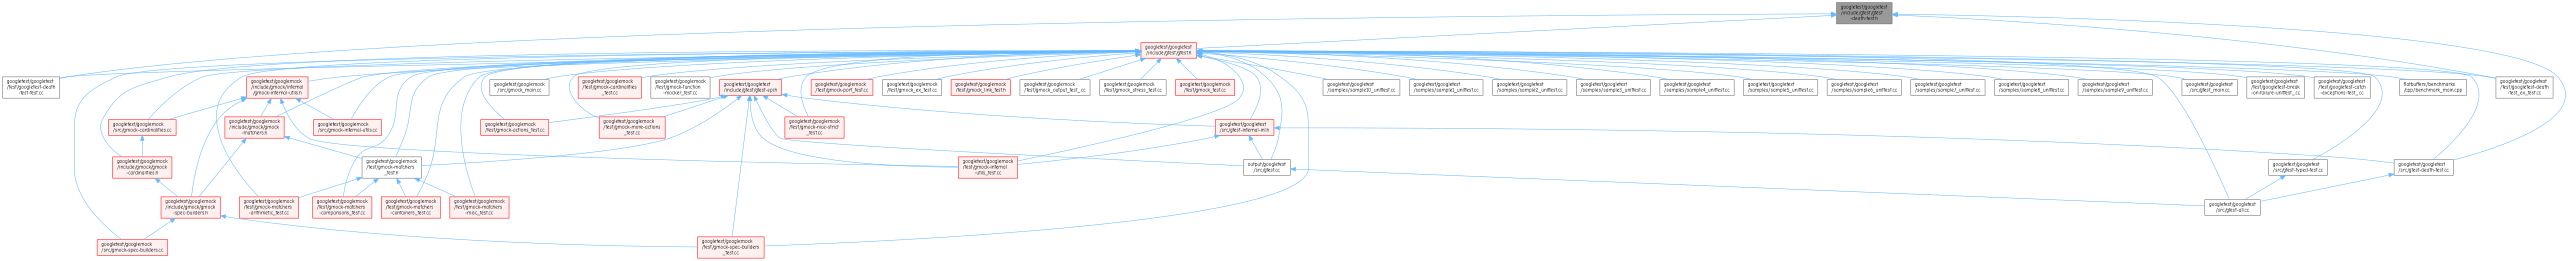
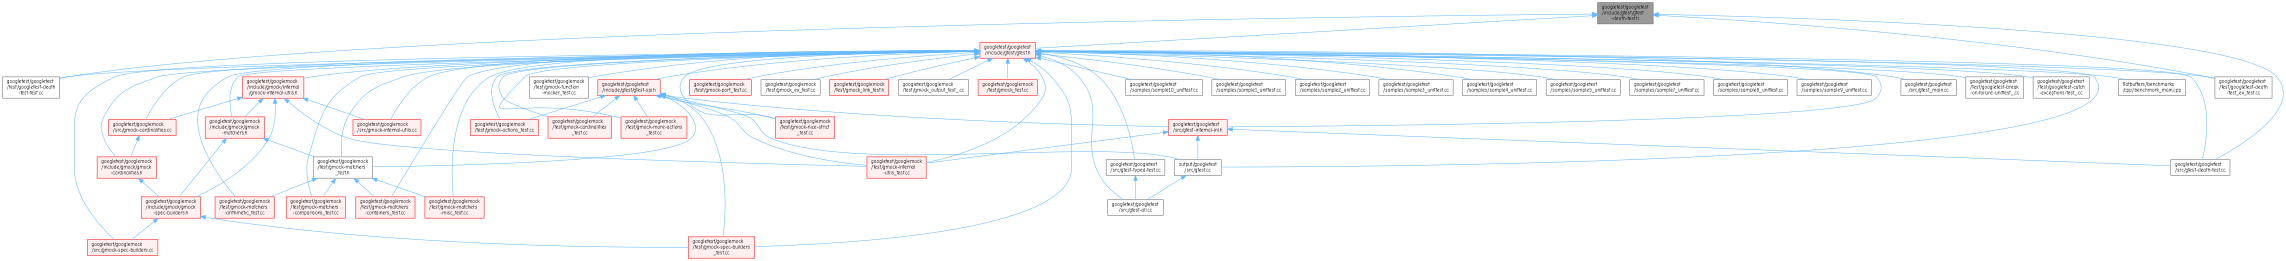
node "googletest/googlemock /src/gmock_main.cc": removed
node "googletest/googlemock /test/gmock_stress_test.cc": removed
node "googletest/googletest /samples/sample6_unittest.cc": removed
edge "googletest/googlemock /test/gmock-cardinalities _test.cc" -> "googletest/googletest /include/gtest/gtest-spi.h": added
edge "googletest/googletest /src/gtest-all.cc" -> "googletest/googletest /src/gtest-death-test.cc": removed
